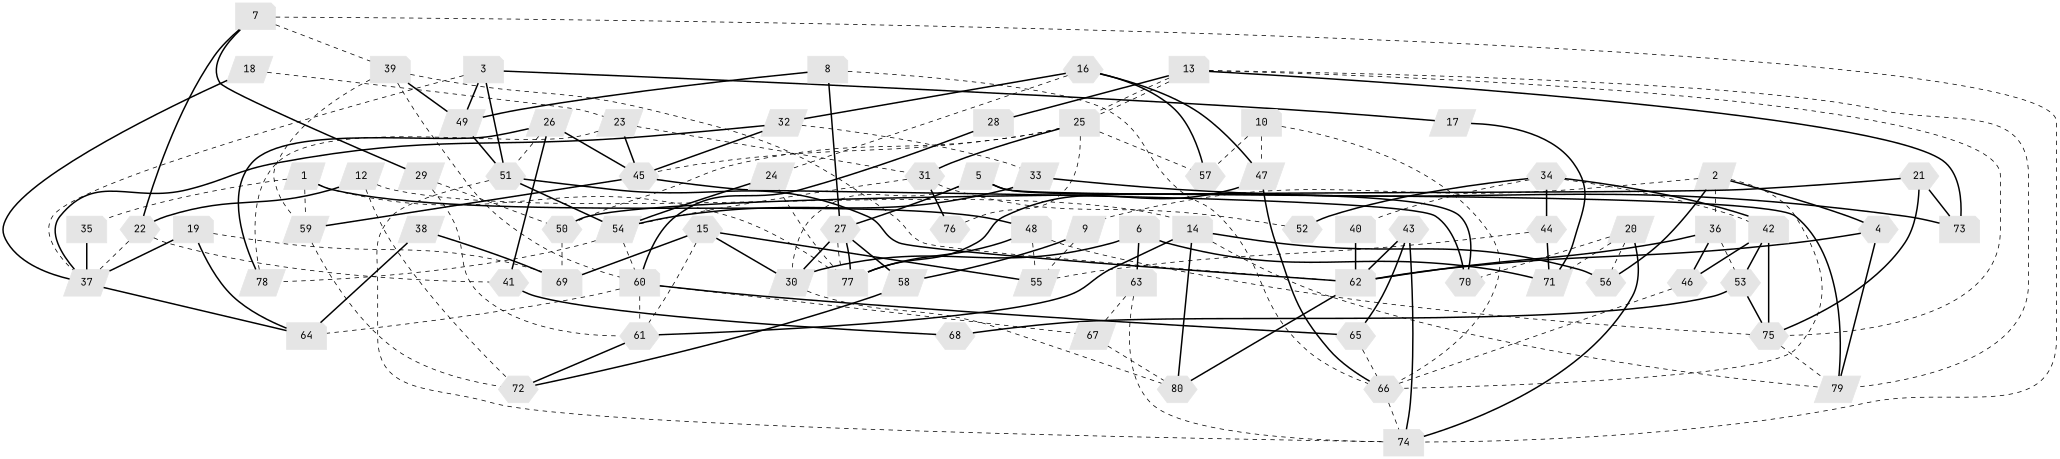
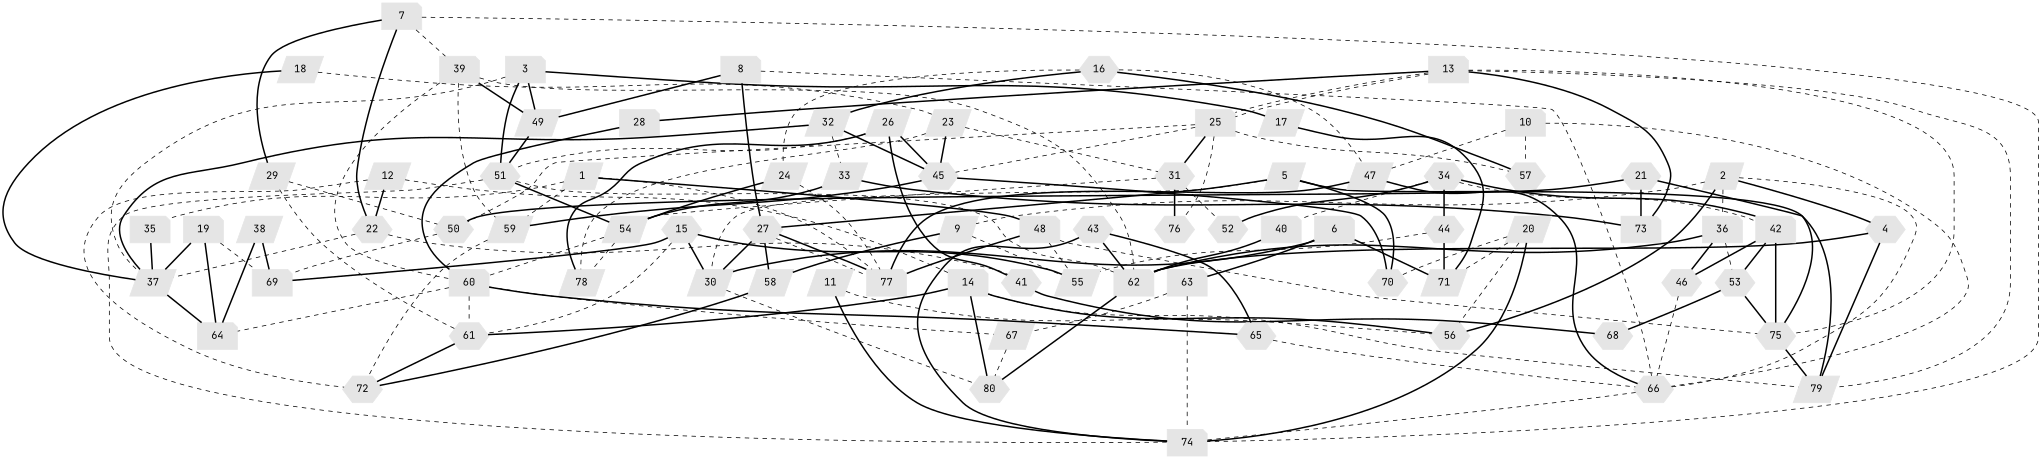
edge "16" -- "47": style bold -> dashed
edge "51" -- "62": style bold -> dashed
node "11": added
edge "75" -- "79": style dashed -> bold
